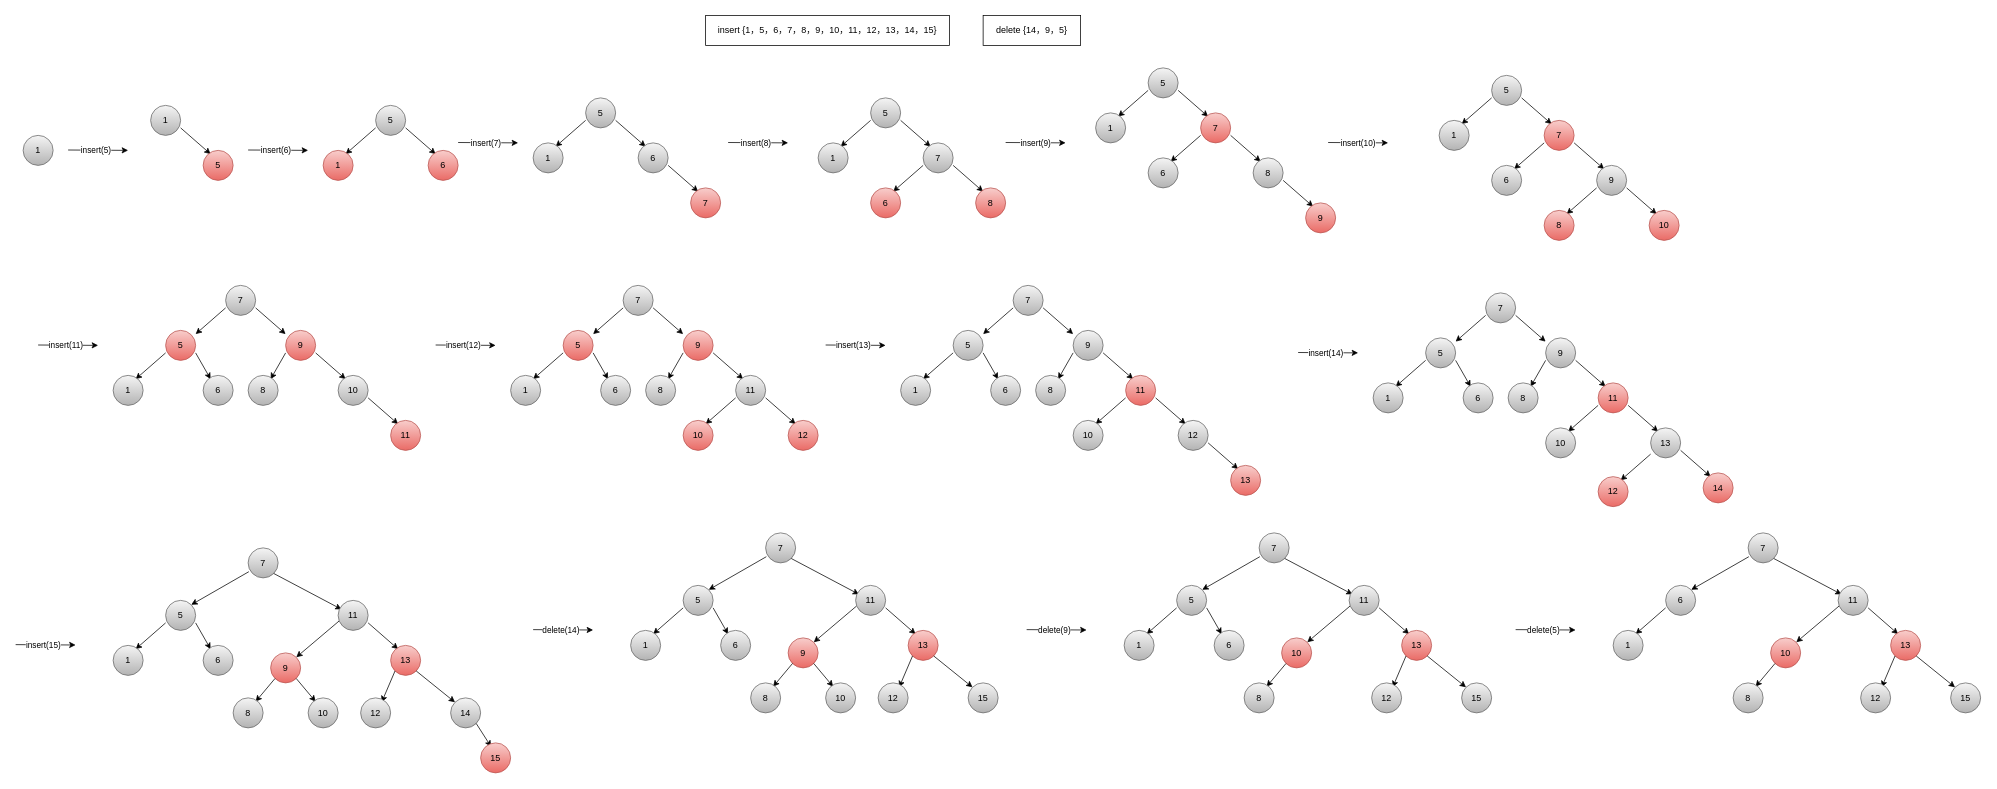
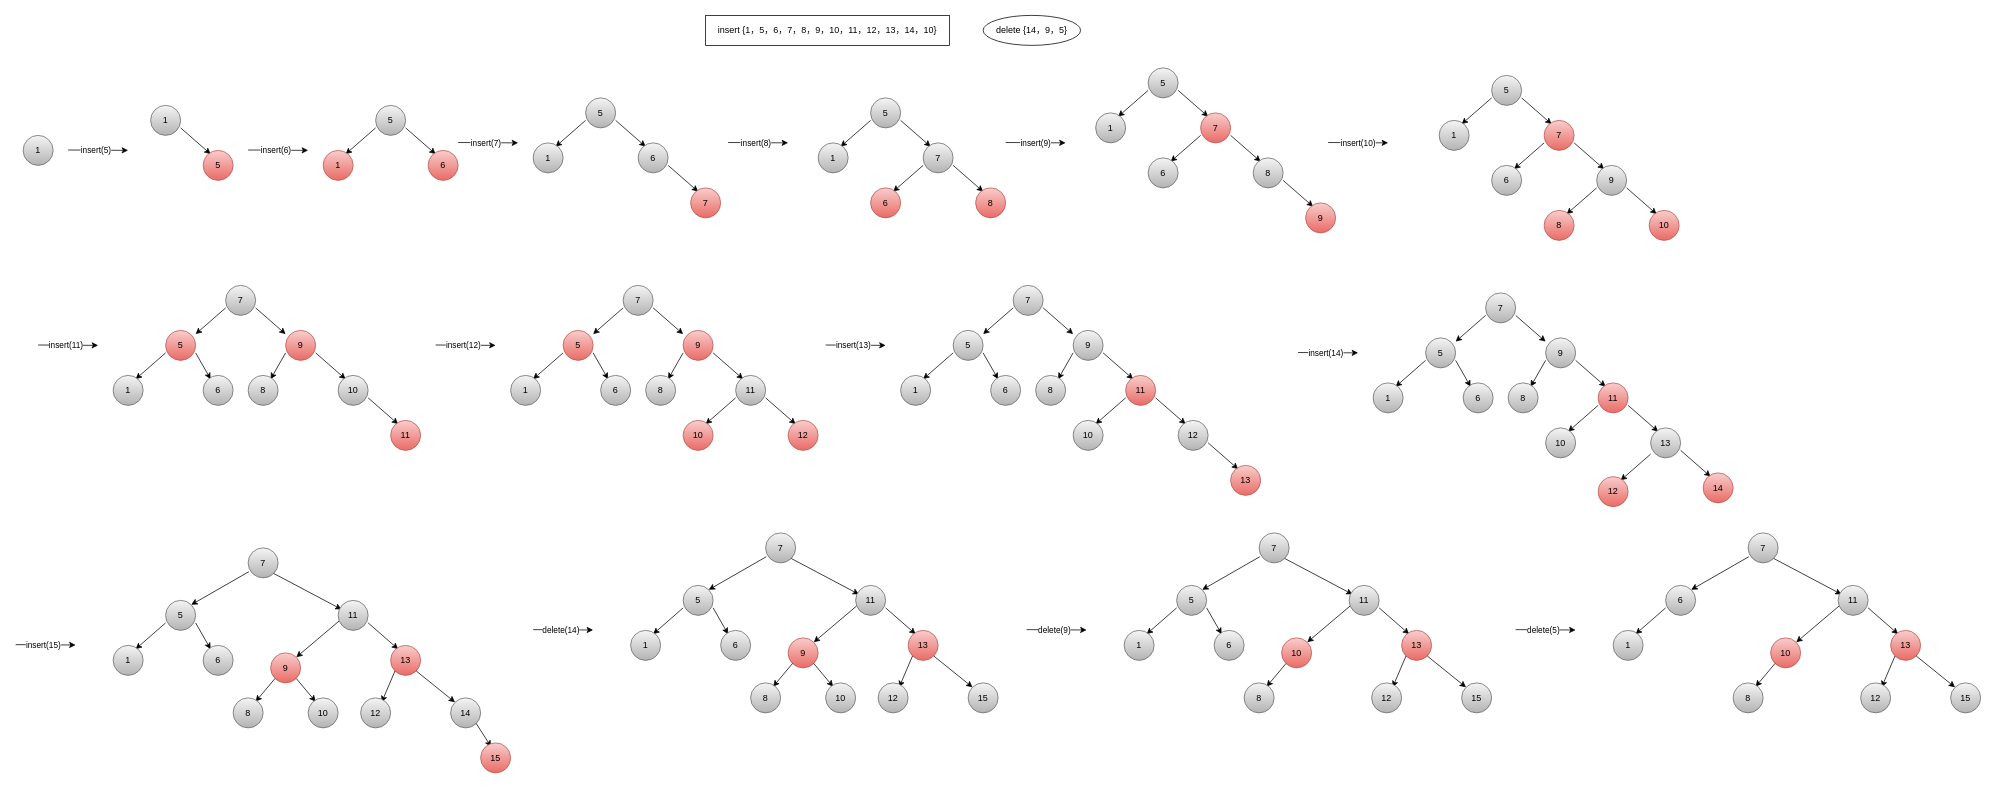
node "insert {1，5，6，7，8，9，10，11，12，13，14，15}": label "insert {1，5，6，7，8，9，10，11，12，13，14，15}" -> "insert {1，5，6，7，8，9，10，11，12，13，14，10}"
node "delete {14，9，5}": shape rectangle -> ellipse
